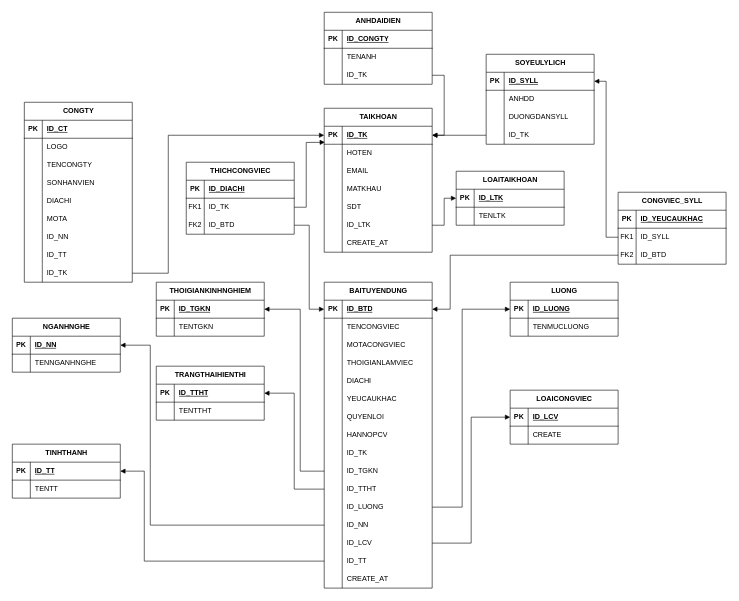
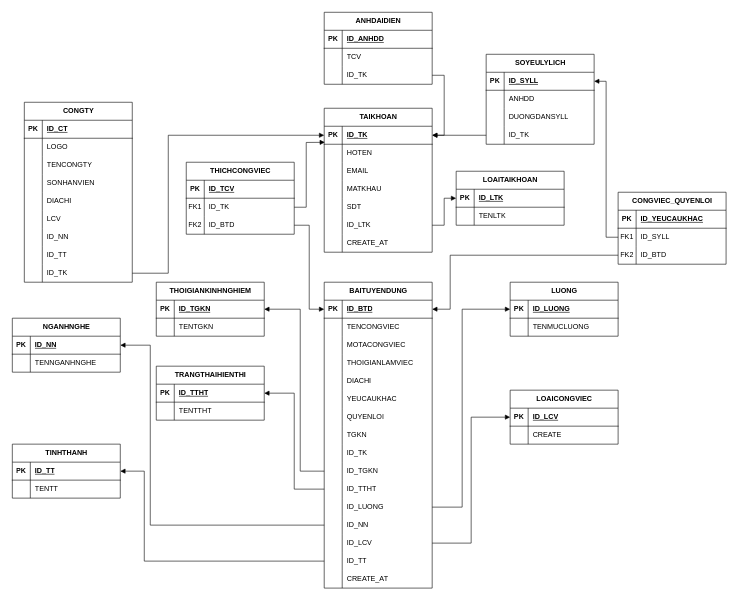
node "ID_CONGTY": label "ID_CONGTY" -> "ID_ANHDD"
node "TENANH": label "TENANH" -> "TCV"
node "ID_DIACHI": label "ID_DIACHI" -> "ID_TCV"
node "CONGVIEC_SYLL": label "CONGVIEC_SYLL" -> "CONGVIEC_QUYENLOI"
node "MOTA": label "MOTA" -> "LCV"
node "HANNOPCV": label "HANNOPCV" -> "TGKN"
